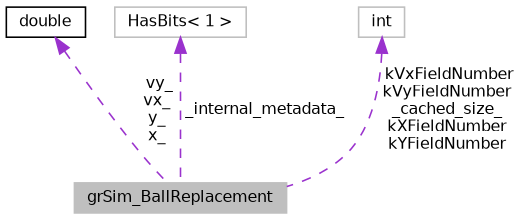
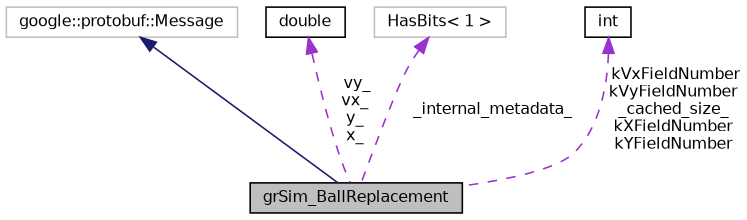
node "google::protobuf::Message": added
node "int": color grey75 -> black
node "grSim_BallReplacement": color grey75 -> black
